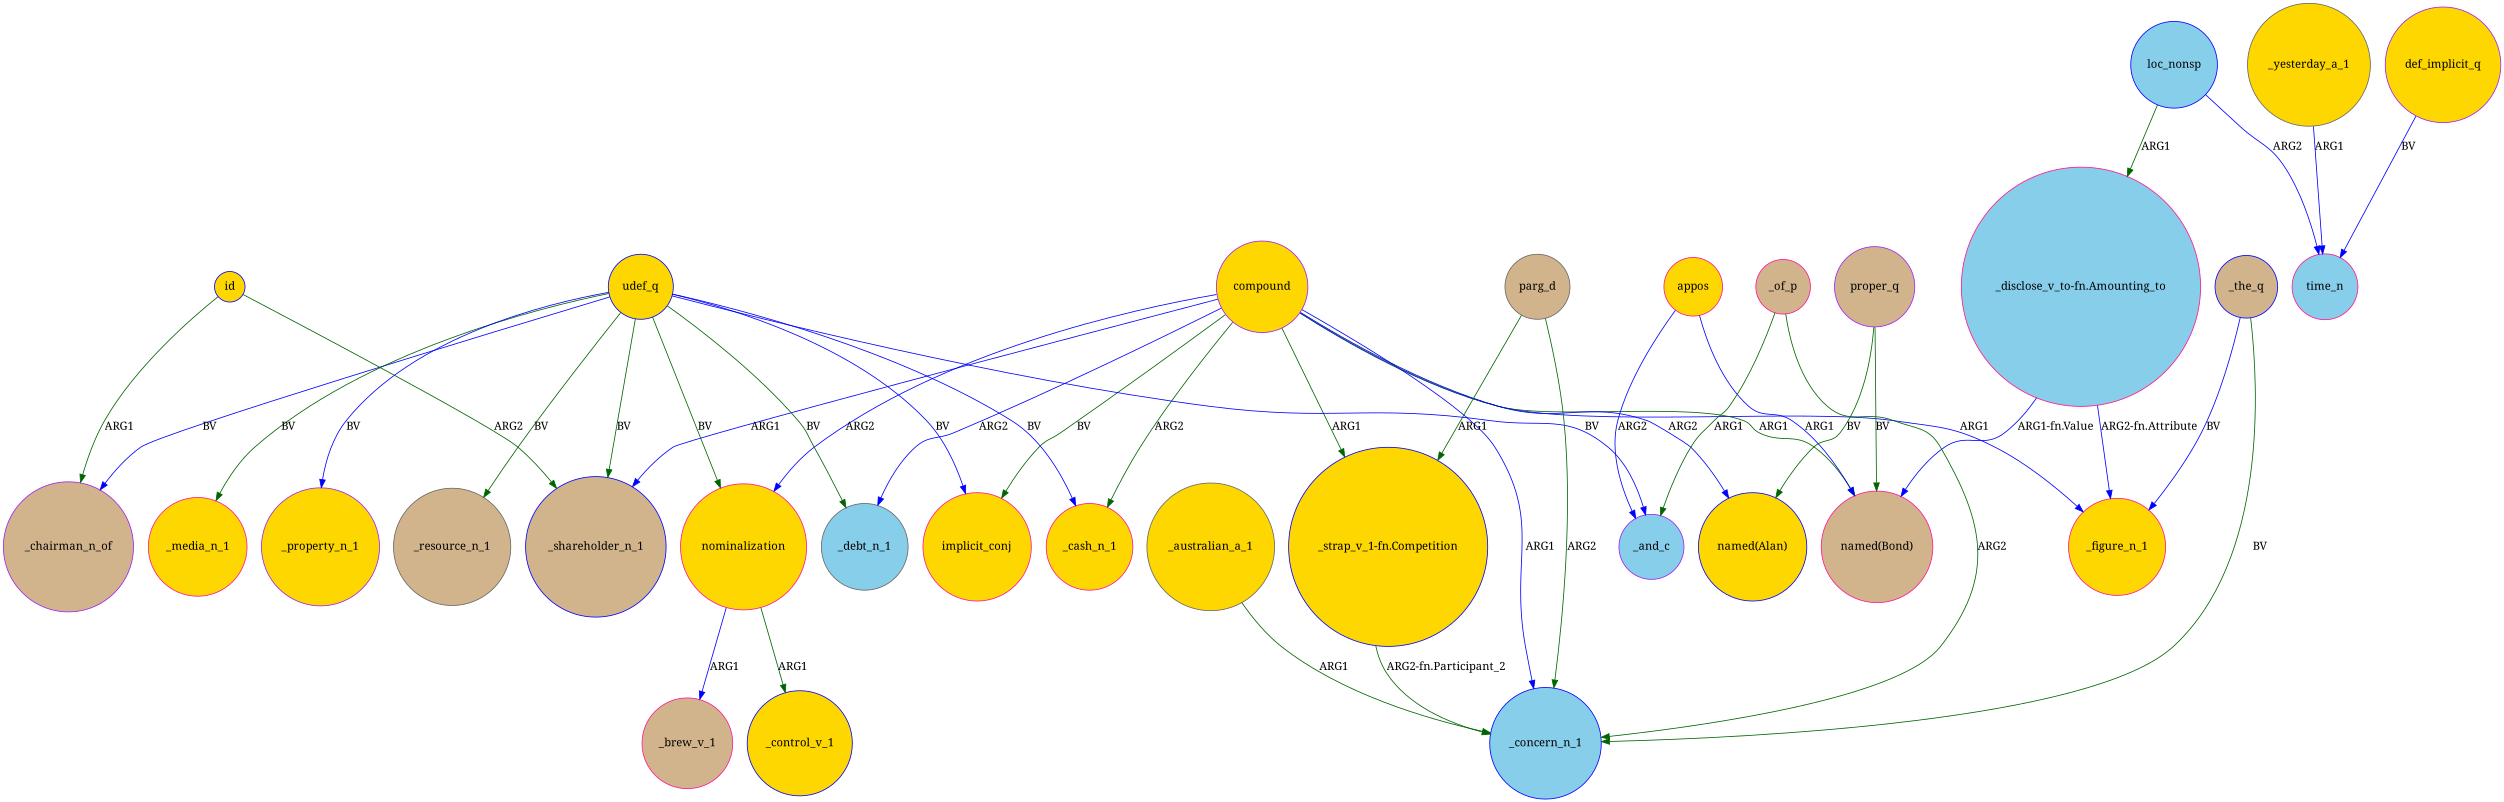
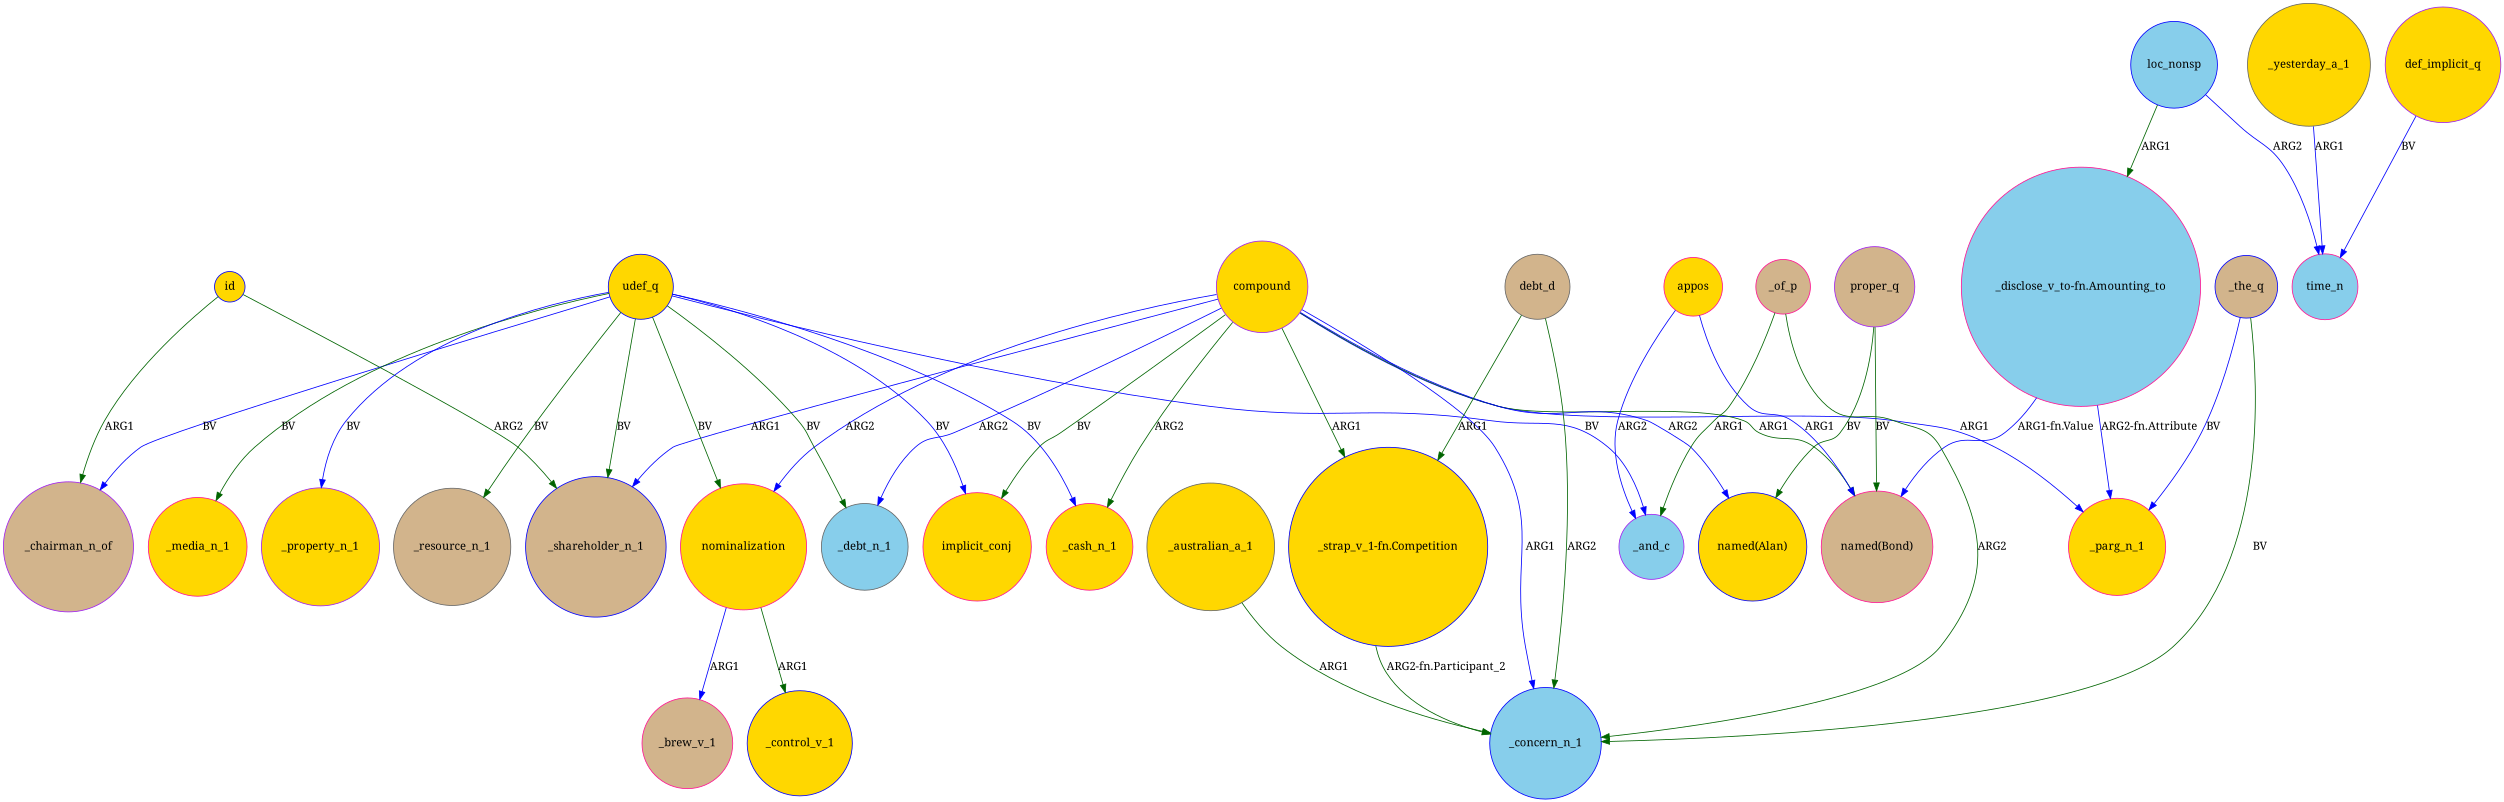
node "parg_d": label "parg_d" -> "debt_d"
node "_figure_n_1": label "_figure_n_1" -> "_parg_n_1"
